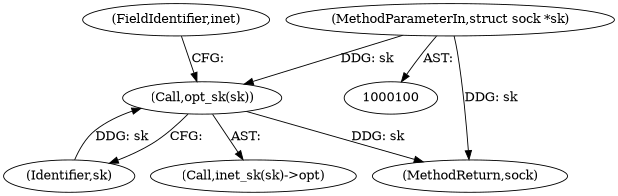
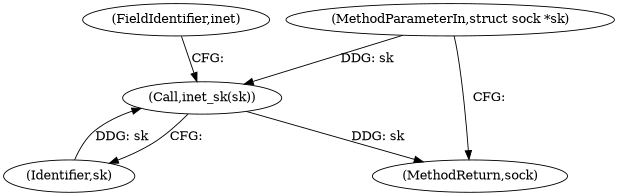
node "(Call,opt_sk(sk))": label "(Call,opt_sk(sk))" -> "(Call,inet_sk(sk))"
node "1000100": removed
edge "(MethodParameterIn,struct sock *sk)" -> "(MethodReturn,sock)": label "DDG: sk" -> "CFG: "
node "(Call,inet_sk(sk)->opt)": removed
